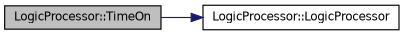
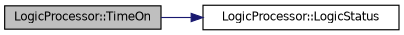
node "LogicProcessor::LogicProcessor": label "LogicProcessor::LogicProcessor" -> "LogicProcessor::LogicStatus"
